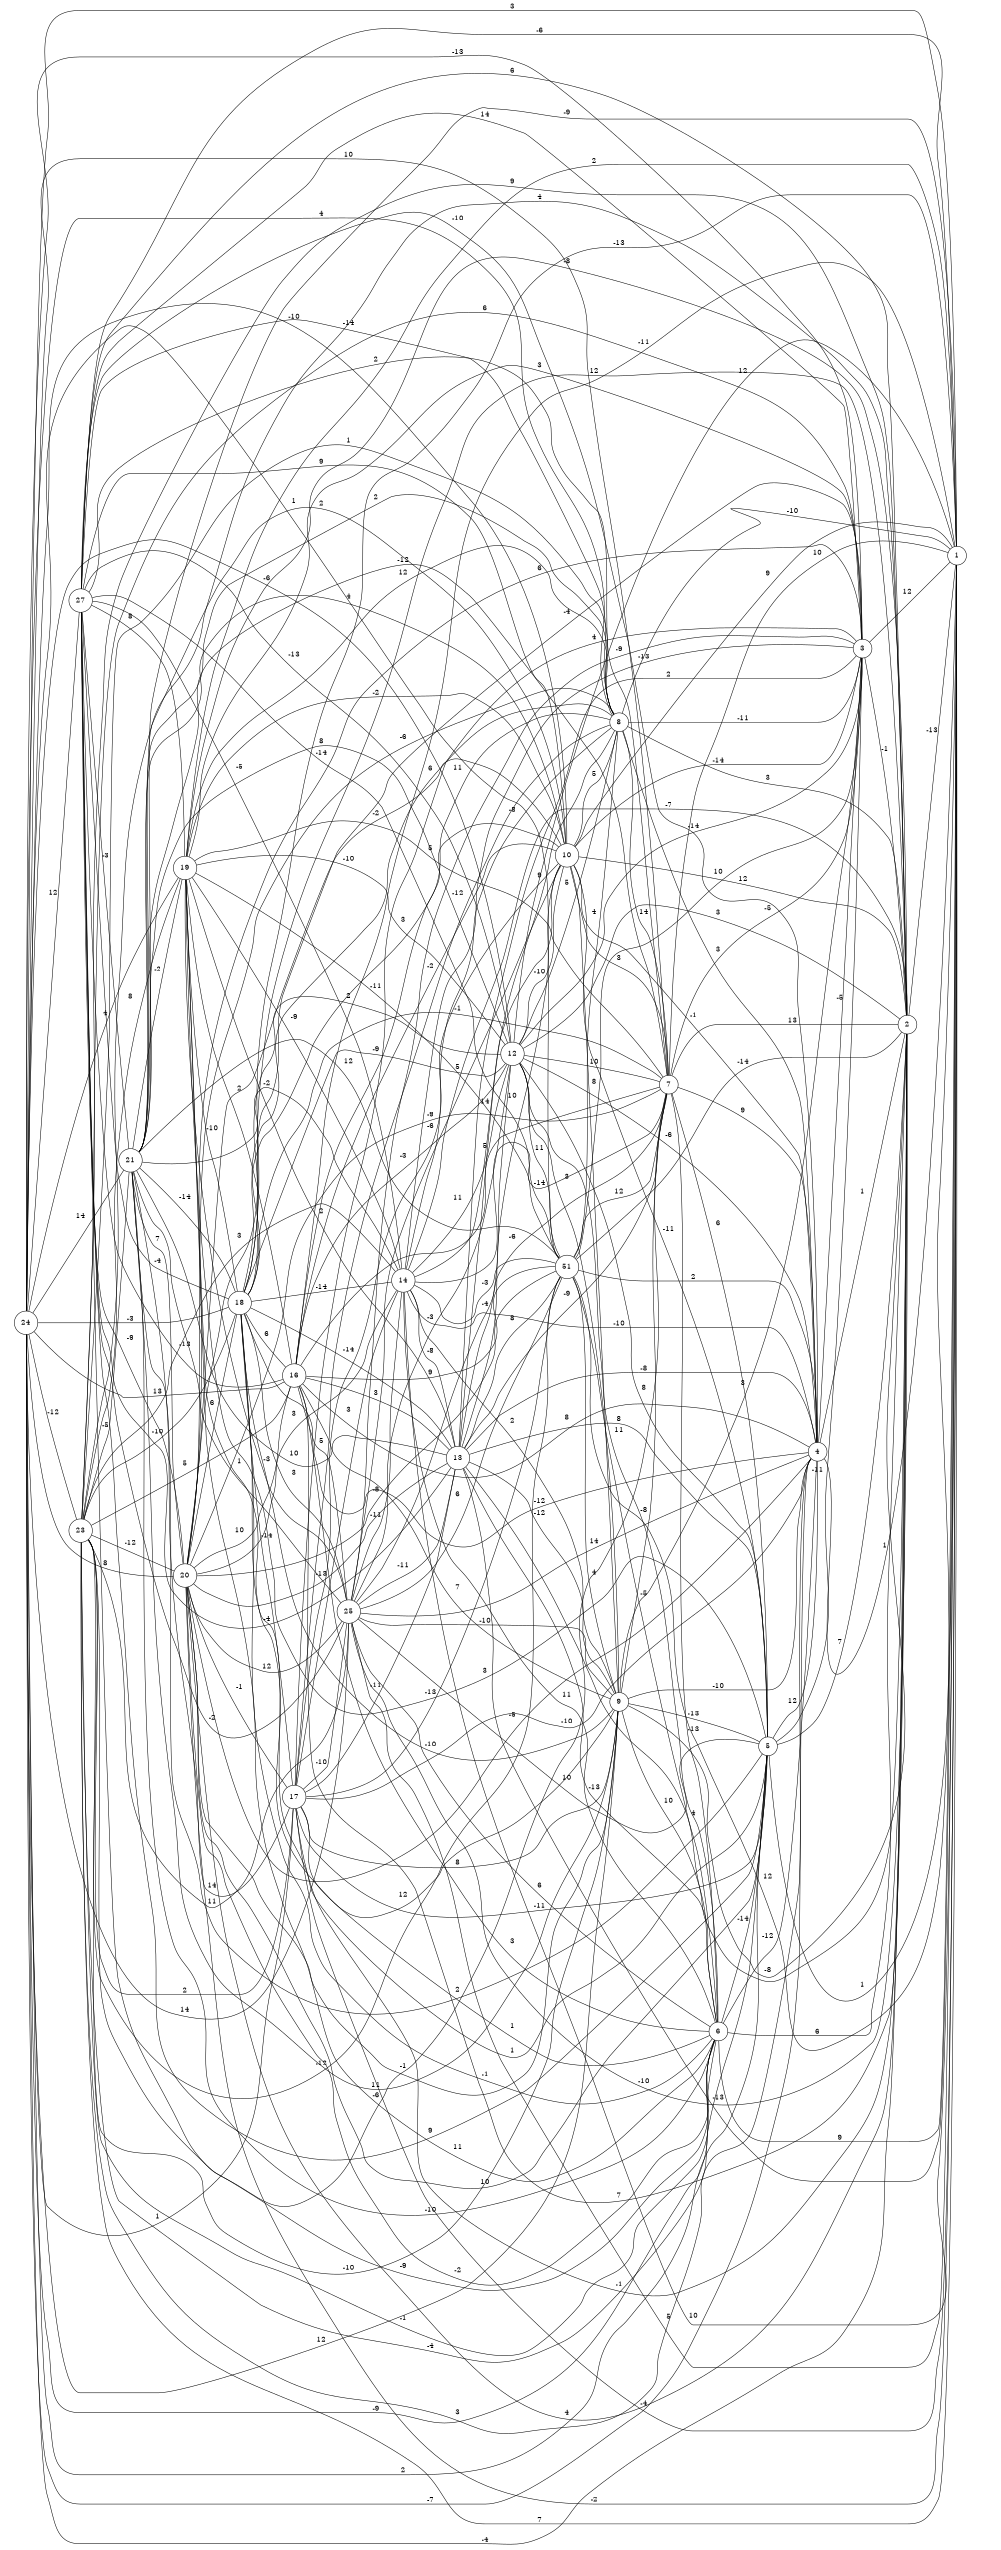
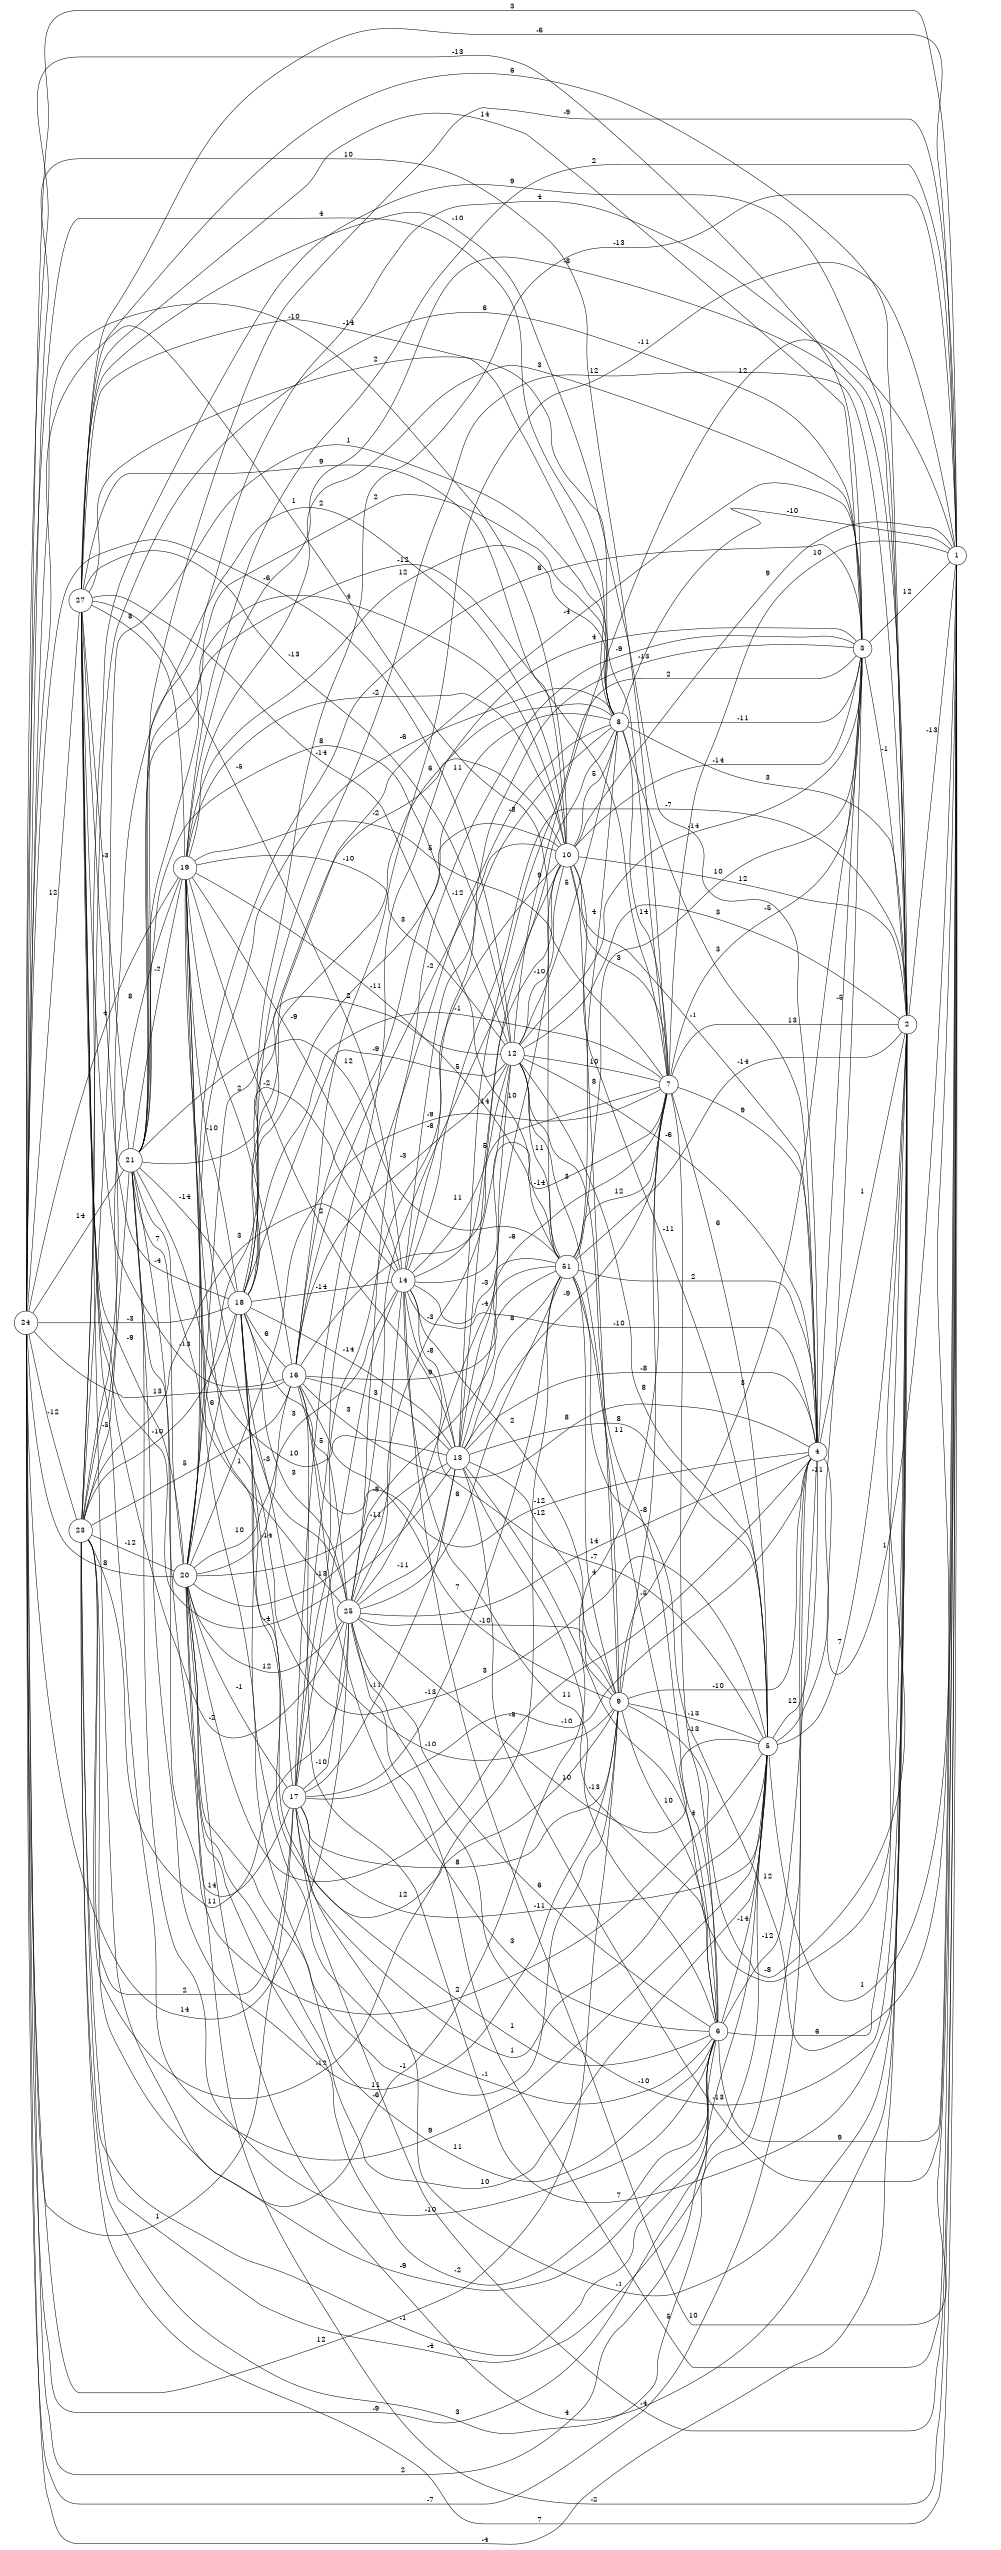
edge "14" -- "5": added, label "-7"
edge "23" -- "9": removed, label "-10"
